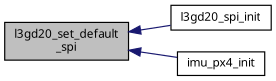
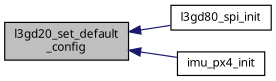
node "l3gd20_spi_init": label "l3gd20_spi_init" -> "l3gd80_spi_init"
node "l3gd20_set_default _spi": label "l3gd20_set_default _spi" -> "l3gd20_set_default _config"
